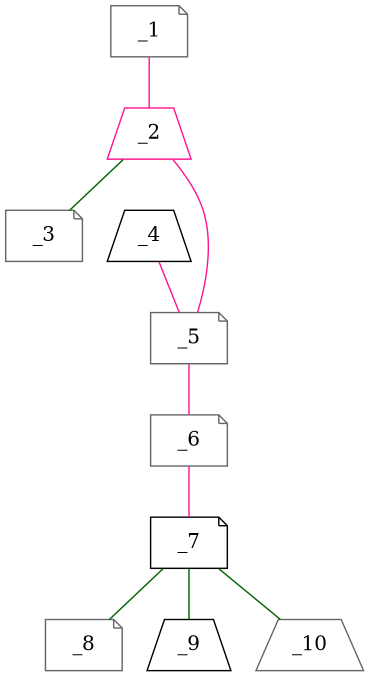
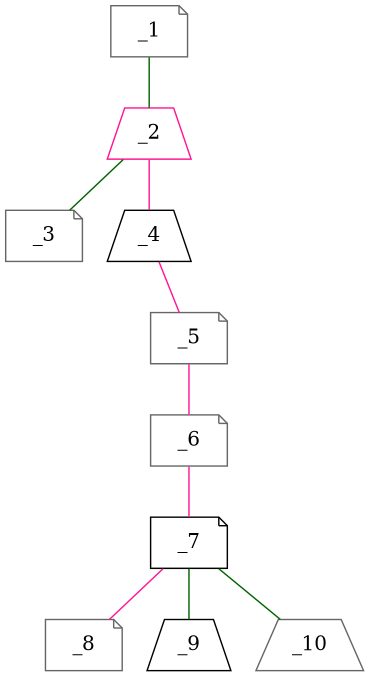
edge "_1" -- "_2": color deeppink -> darkgreen
edge "_2" -- "_5": now "_2" -- "_4"
edge "_7" -- "_8": color darkgreen -> deeppink
